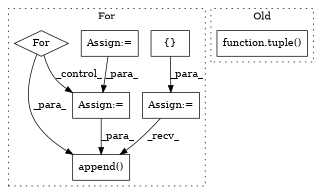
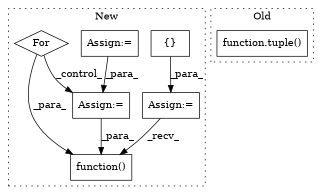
cluster "For": label "For" -> "New"
node "append()": label "append()" -> "function()"
